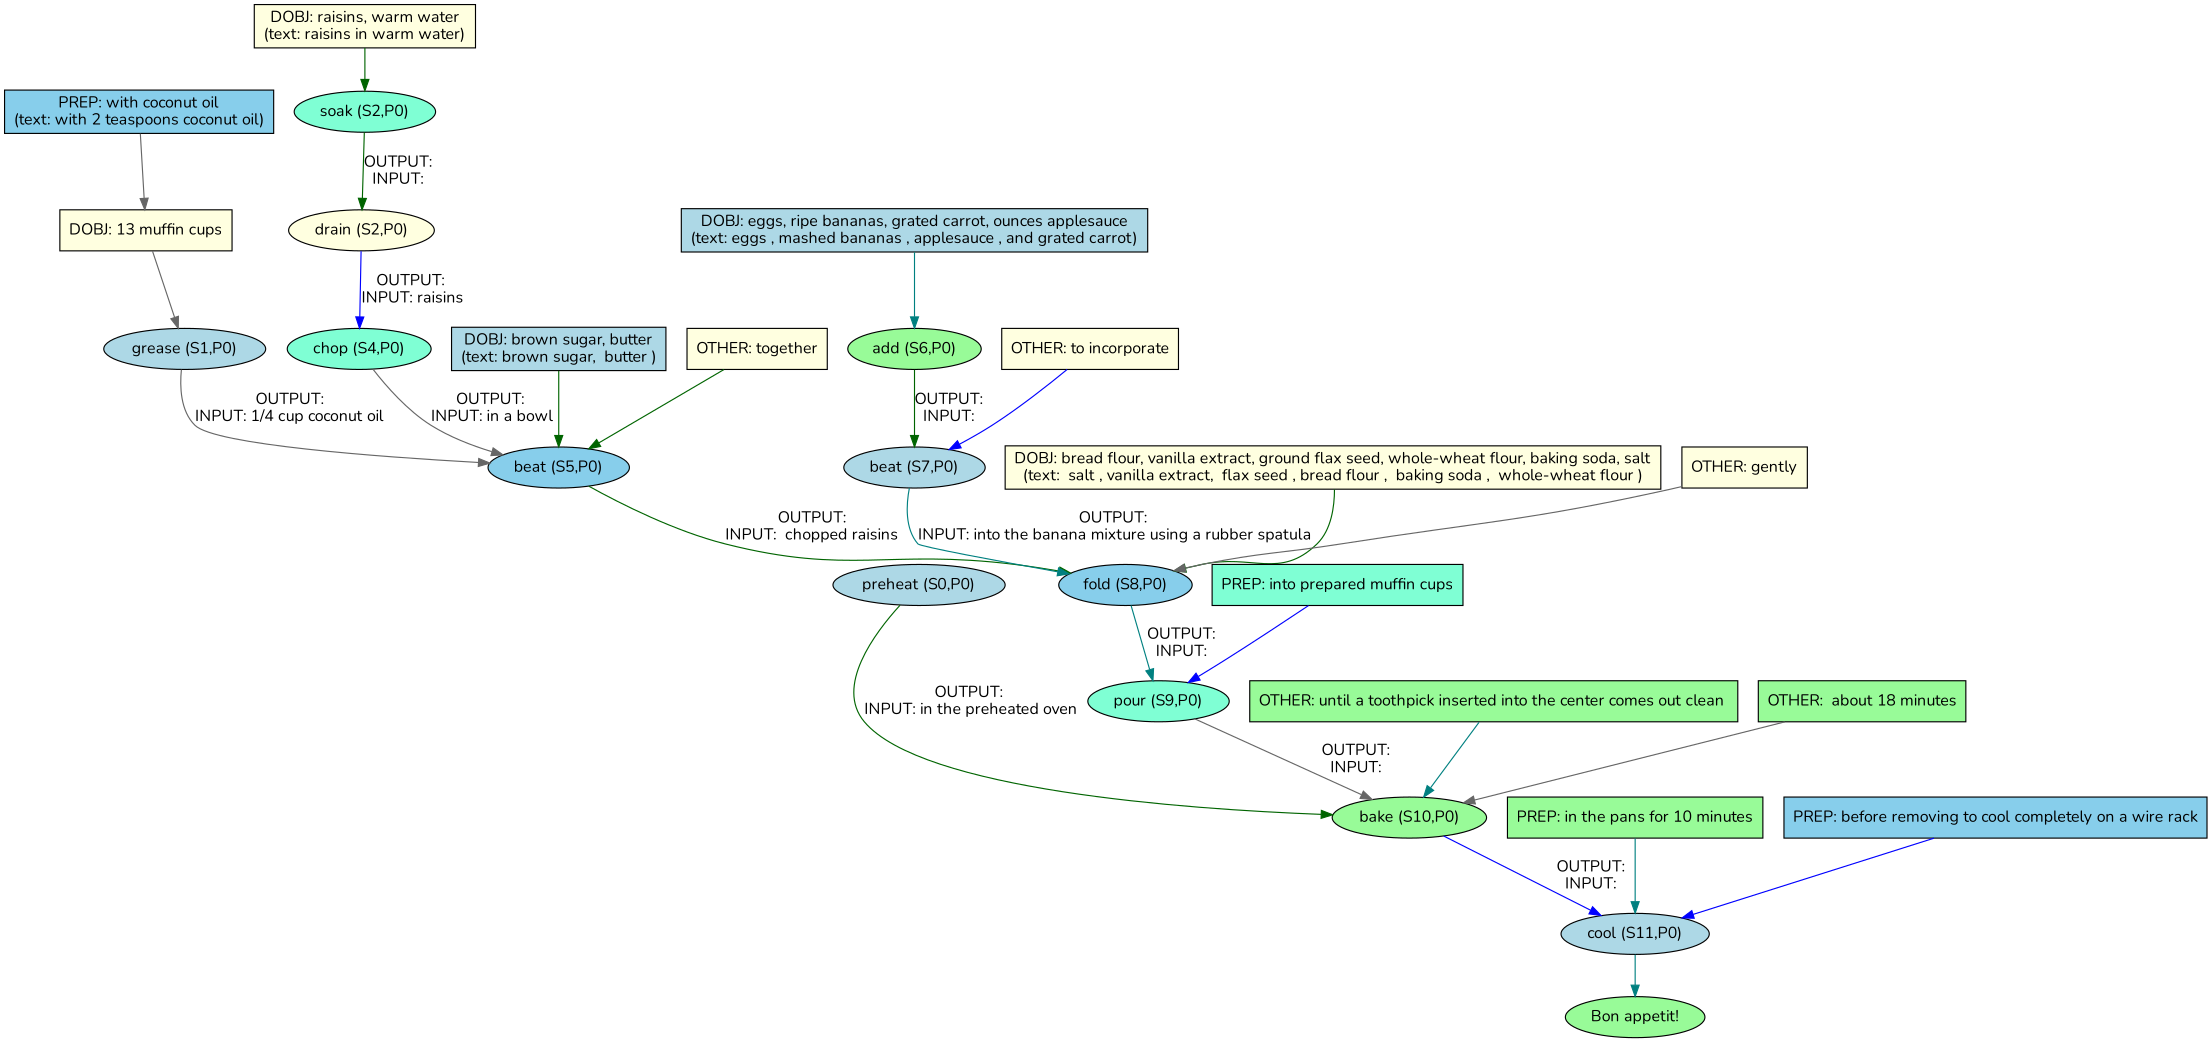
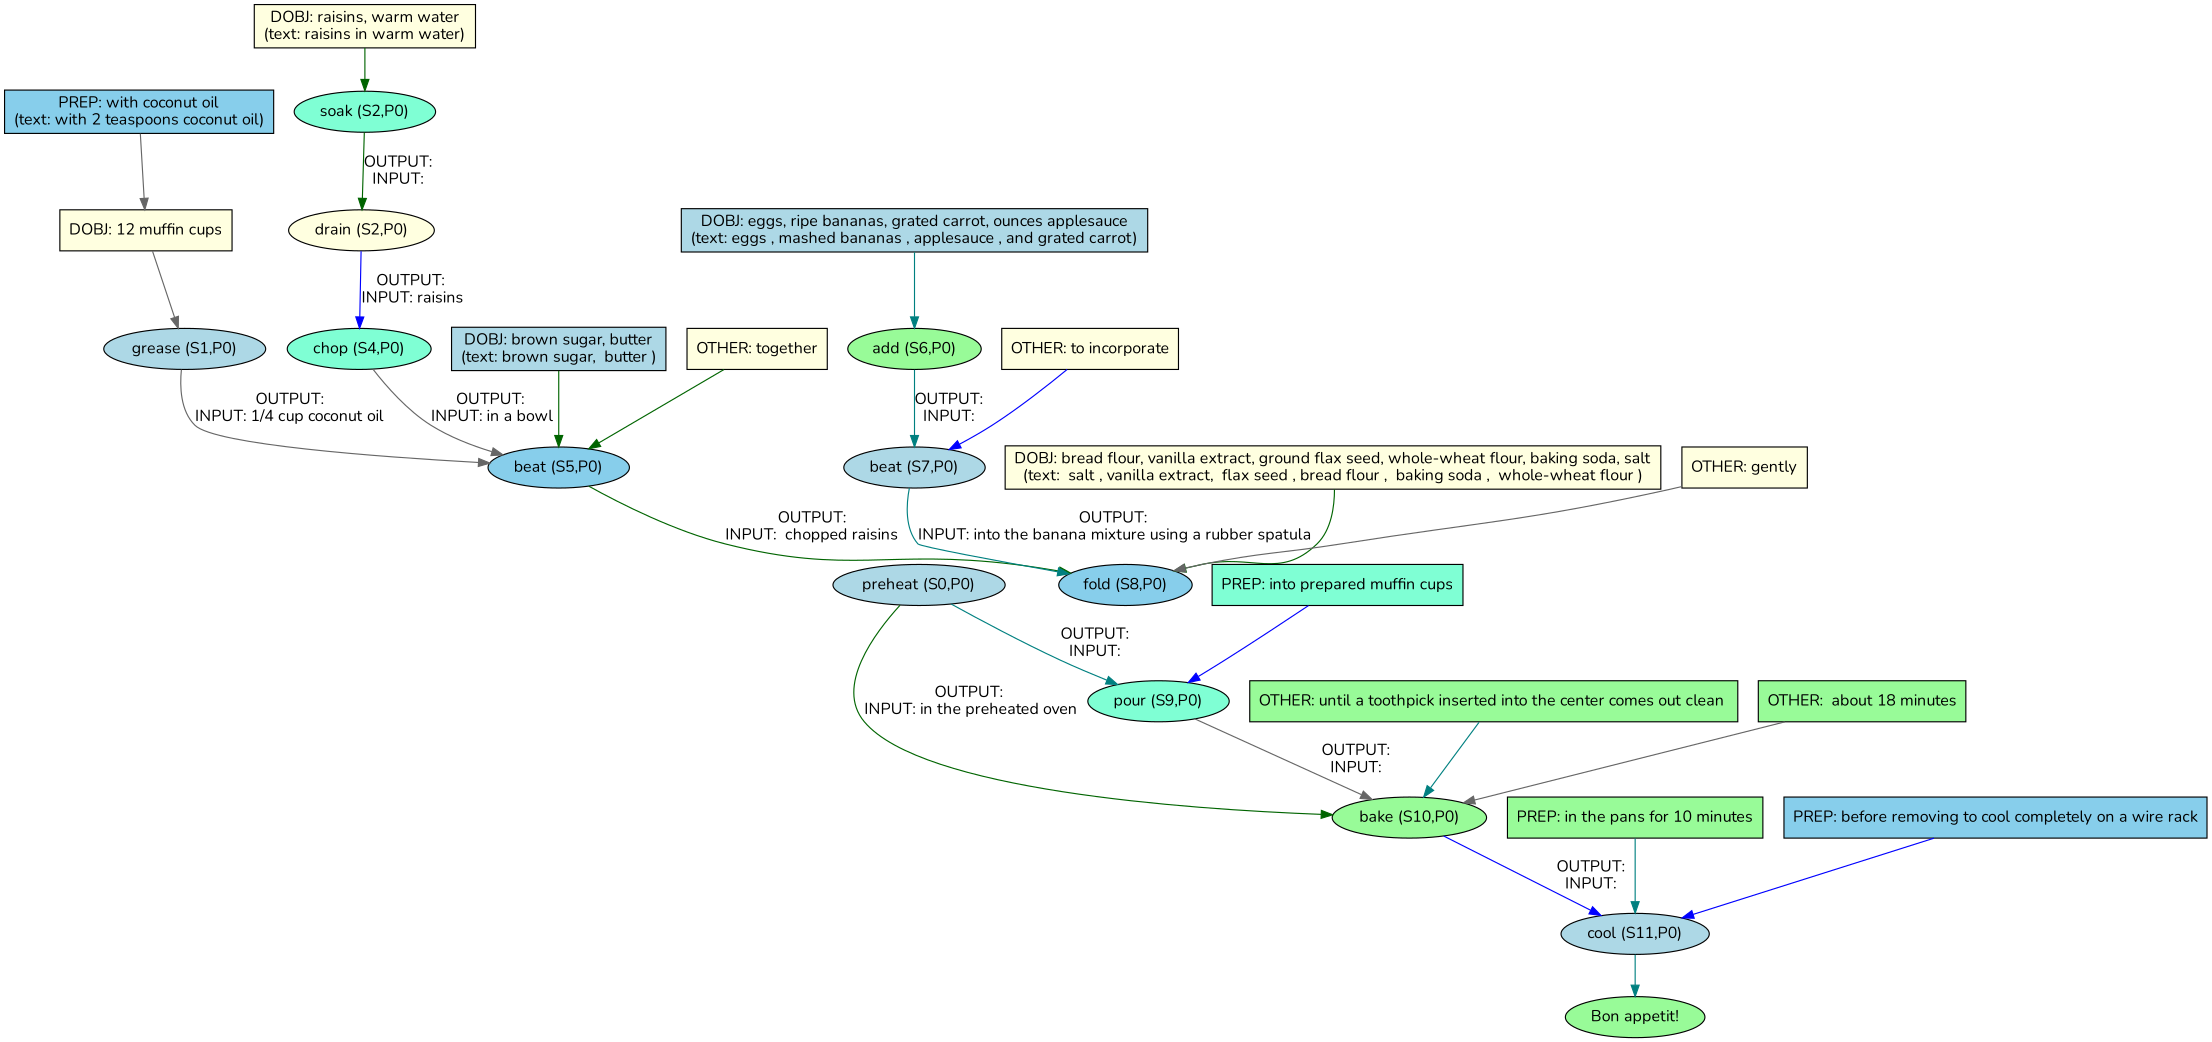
node "DOBJ: 13 muffin cups": label "DOBJ: 13 muffin cups" -> "DOBJ: 12 muffin cups"
edge "add (S6,P0)" -> "beat (S7,P0)": color darkgreen -> teal
edge "fold (S8,P0)" -> "pour (S9,P0)": now "preheat (S0,P0)" -> "pour (S9,P0)"
